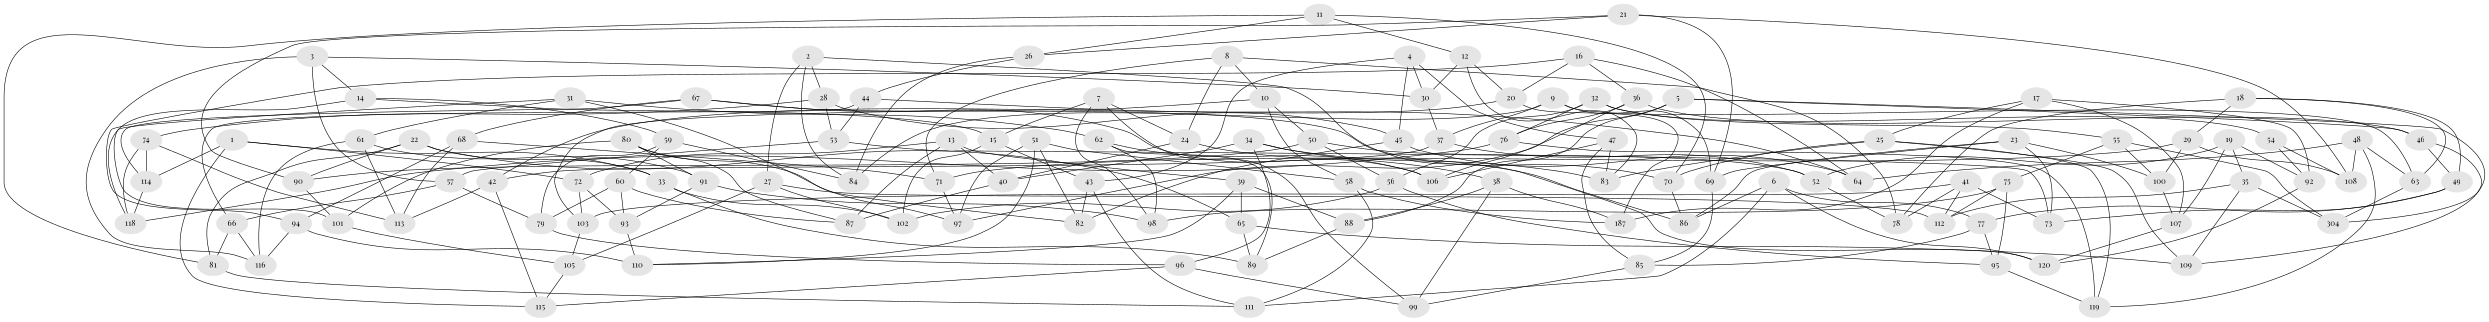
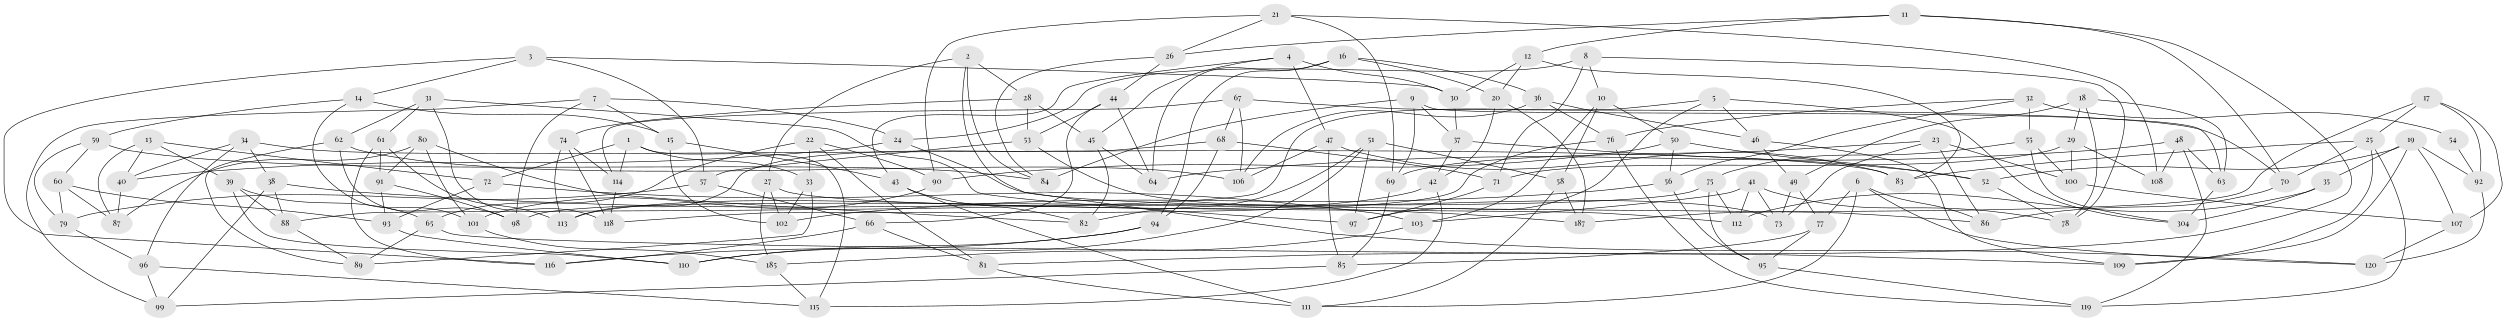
edge "54" -- "108": removed
edge "35" -- "109": now "19" -- "109"
node "105": label "105" -> "185"
